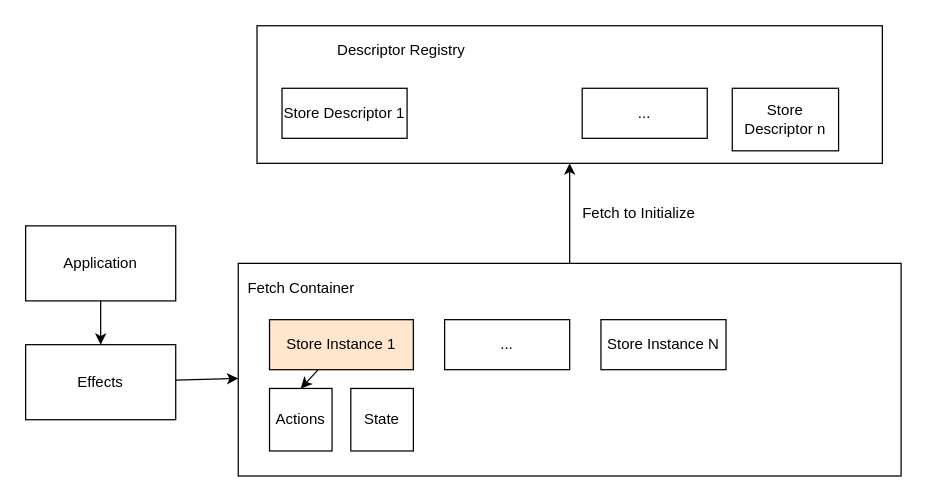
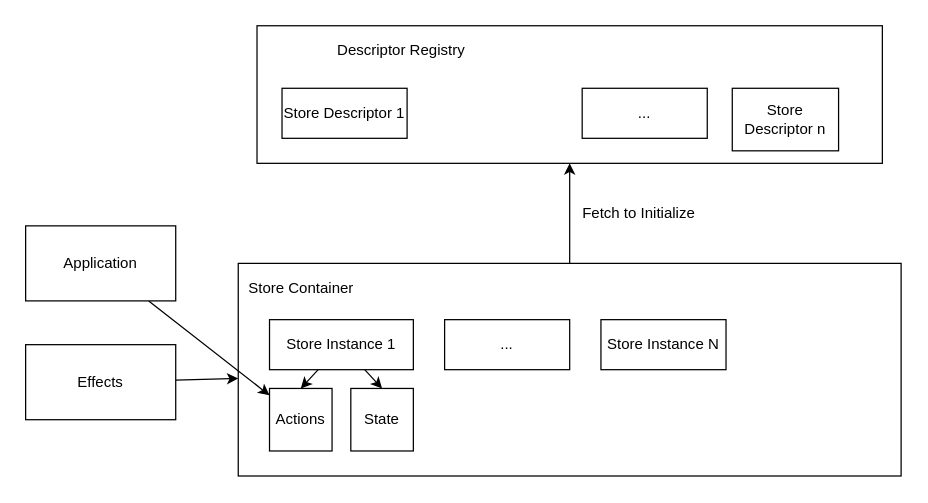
node "Fetch Container": label "Fetch Container" -> "Store Container"
edge "Application" -> "Effects": now "Application" -> "Actions"
node "Store Instance 1": fillcolor #ffe6cc -> #ffffff
edge "Store Instance 1" -> "State": added
